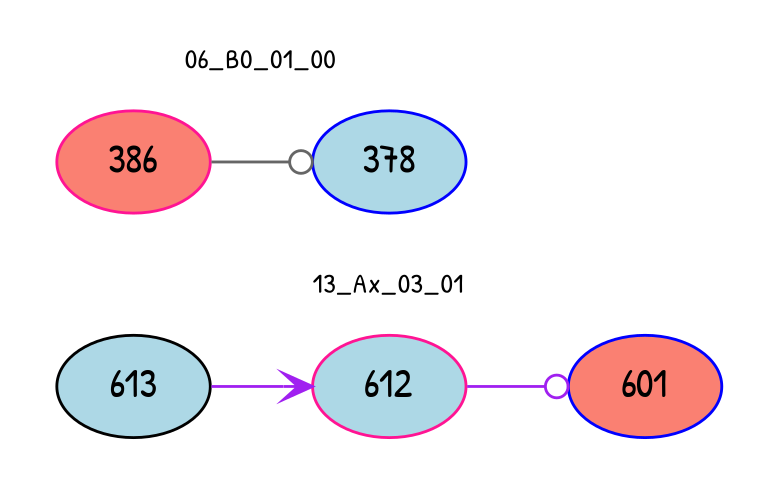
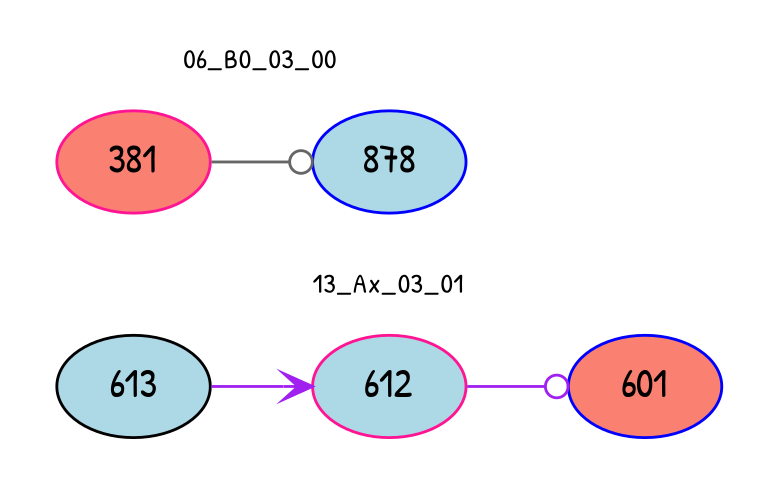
cluster "06_B0_01_00": label "06_B0_01_00" -> "06_B0_03_00"
node "386": label "386" -> "381"
node "378": label "378" -> "878"
